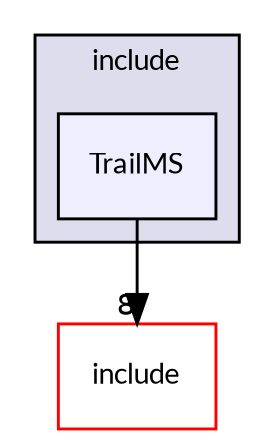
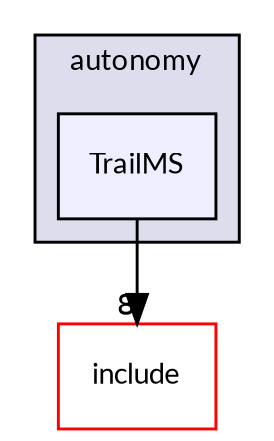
cluster "include": label "include" -> "autonomy"
